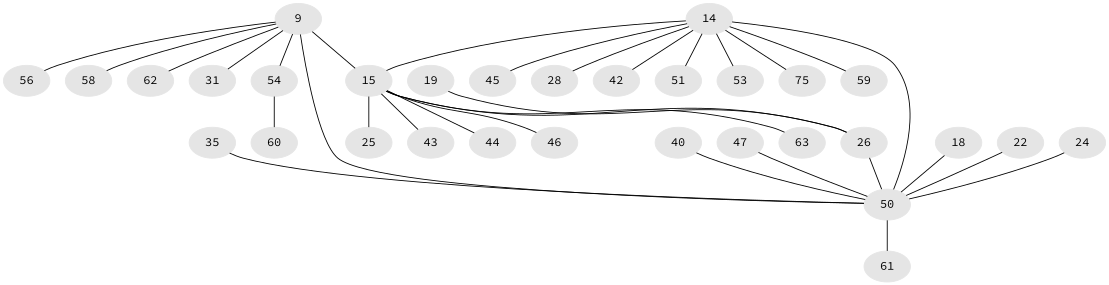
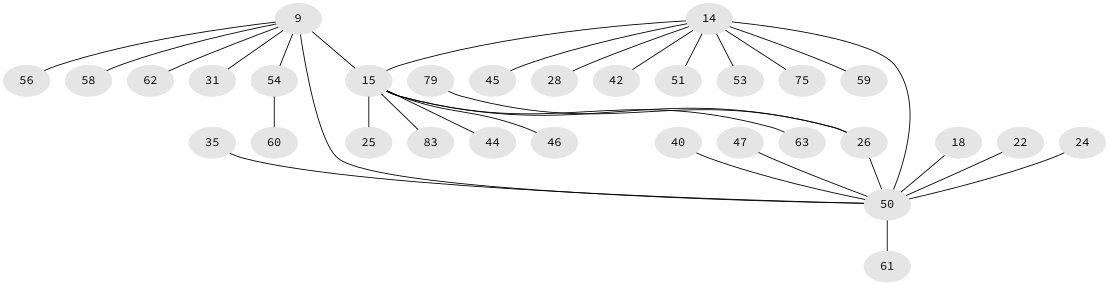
node "19": label "19" -> "79"
node "43": label "43" -> "83"
